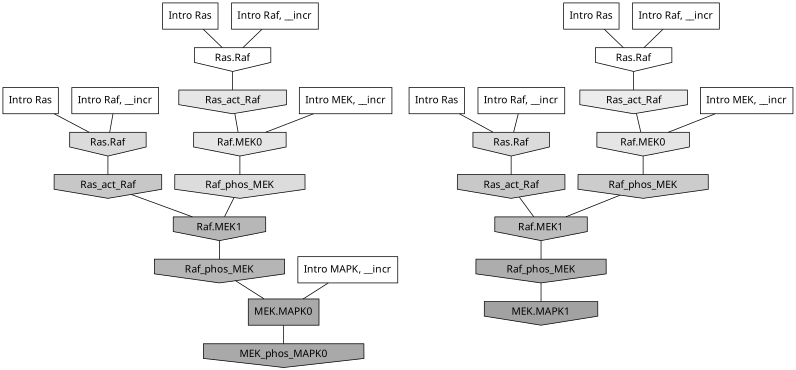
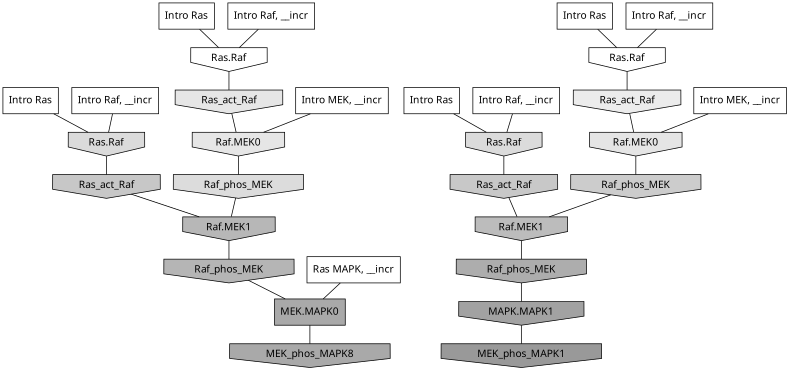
node "Intro MAPK, __incr": label "Intro MAPK, __incr" -> "Ras MAPK, __incr"
node "MEK.MAPK1": label "MEK.MAPK1" -> "MAPK.MAPK1"
node "MEK_phos_MAPK0": label "MEK_phos_MAPK0" -> "MEK_phos_MAPK8"
node "MEK_phos_MAPK1": added
